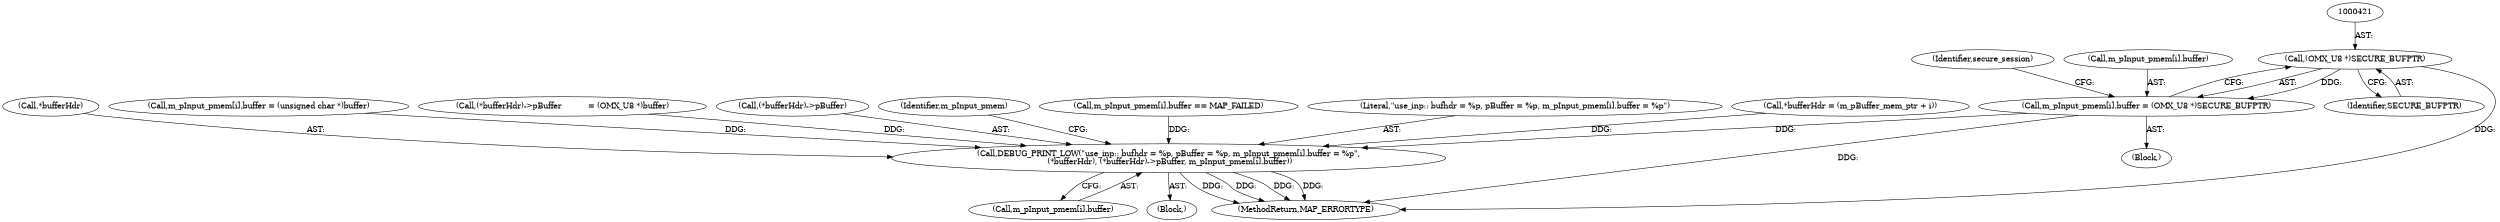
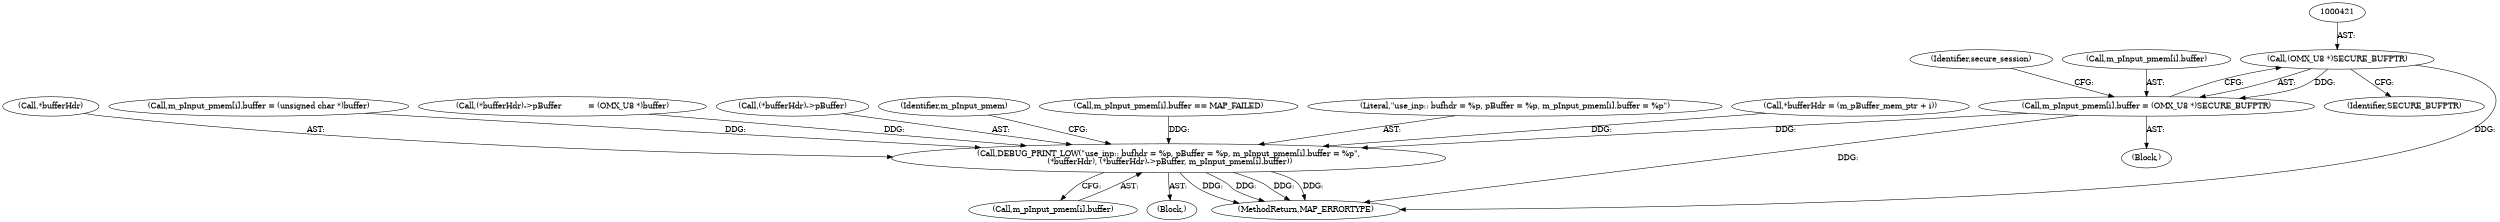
edge "(Identifier,SECURE_BUFPTR)" -> "(Call,(OMX_U8 *)SECURE_BUFPTR)": removed, label "AST:"
